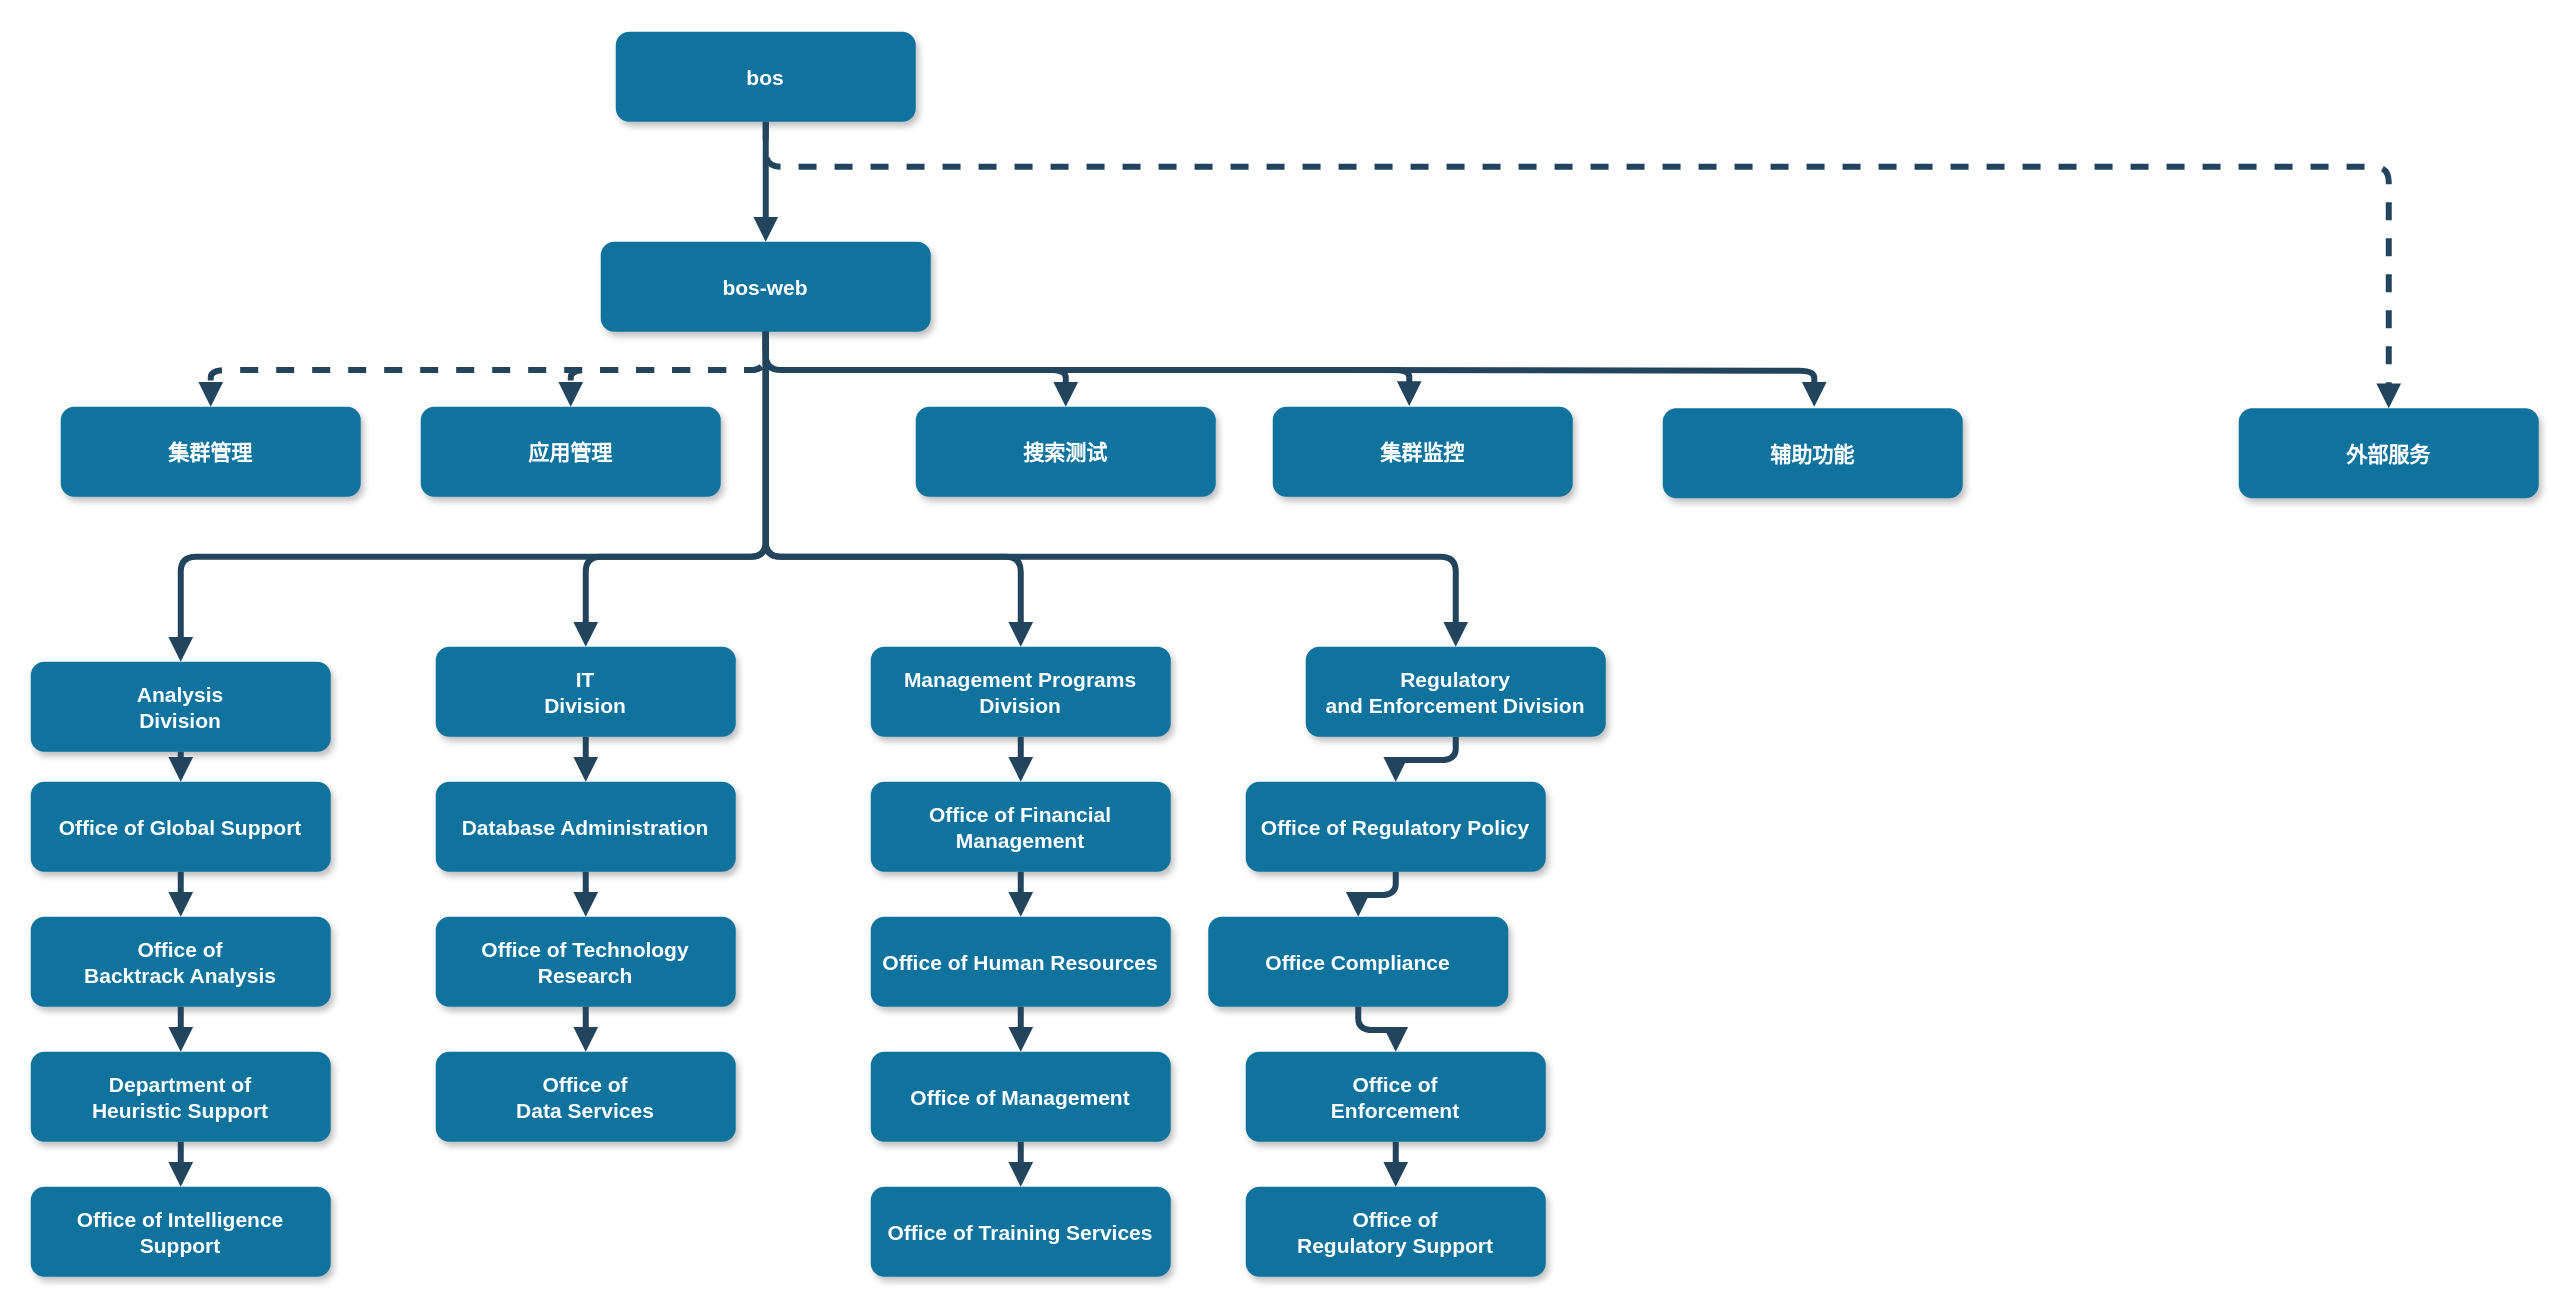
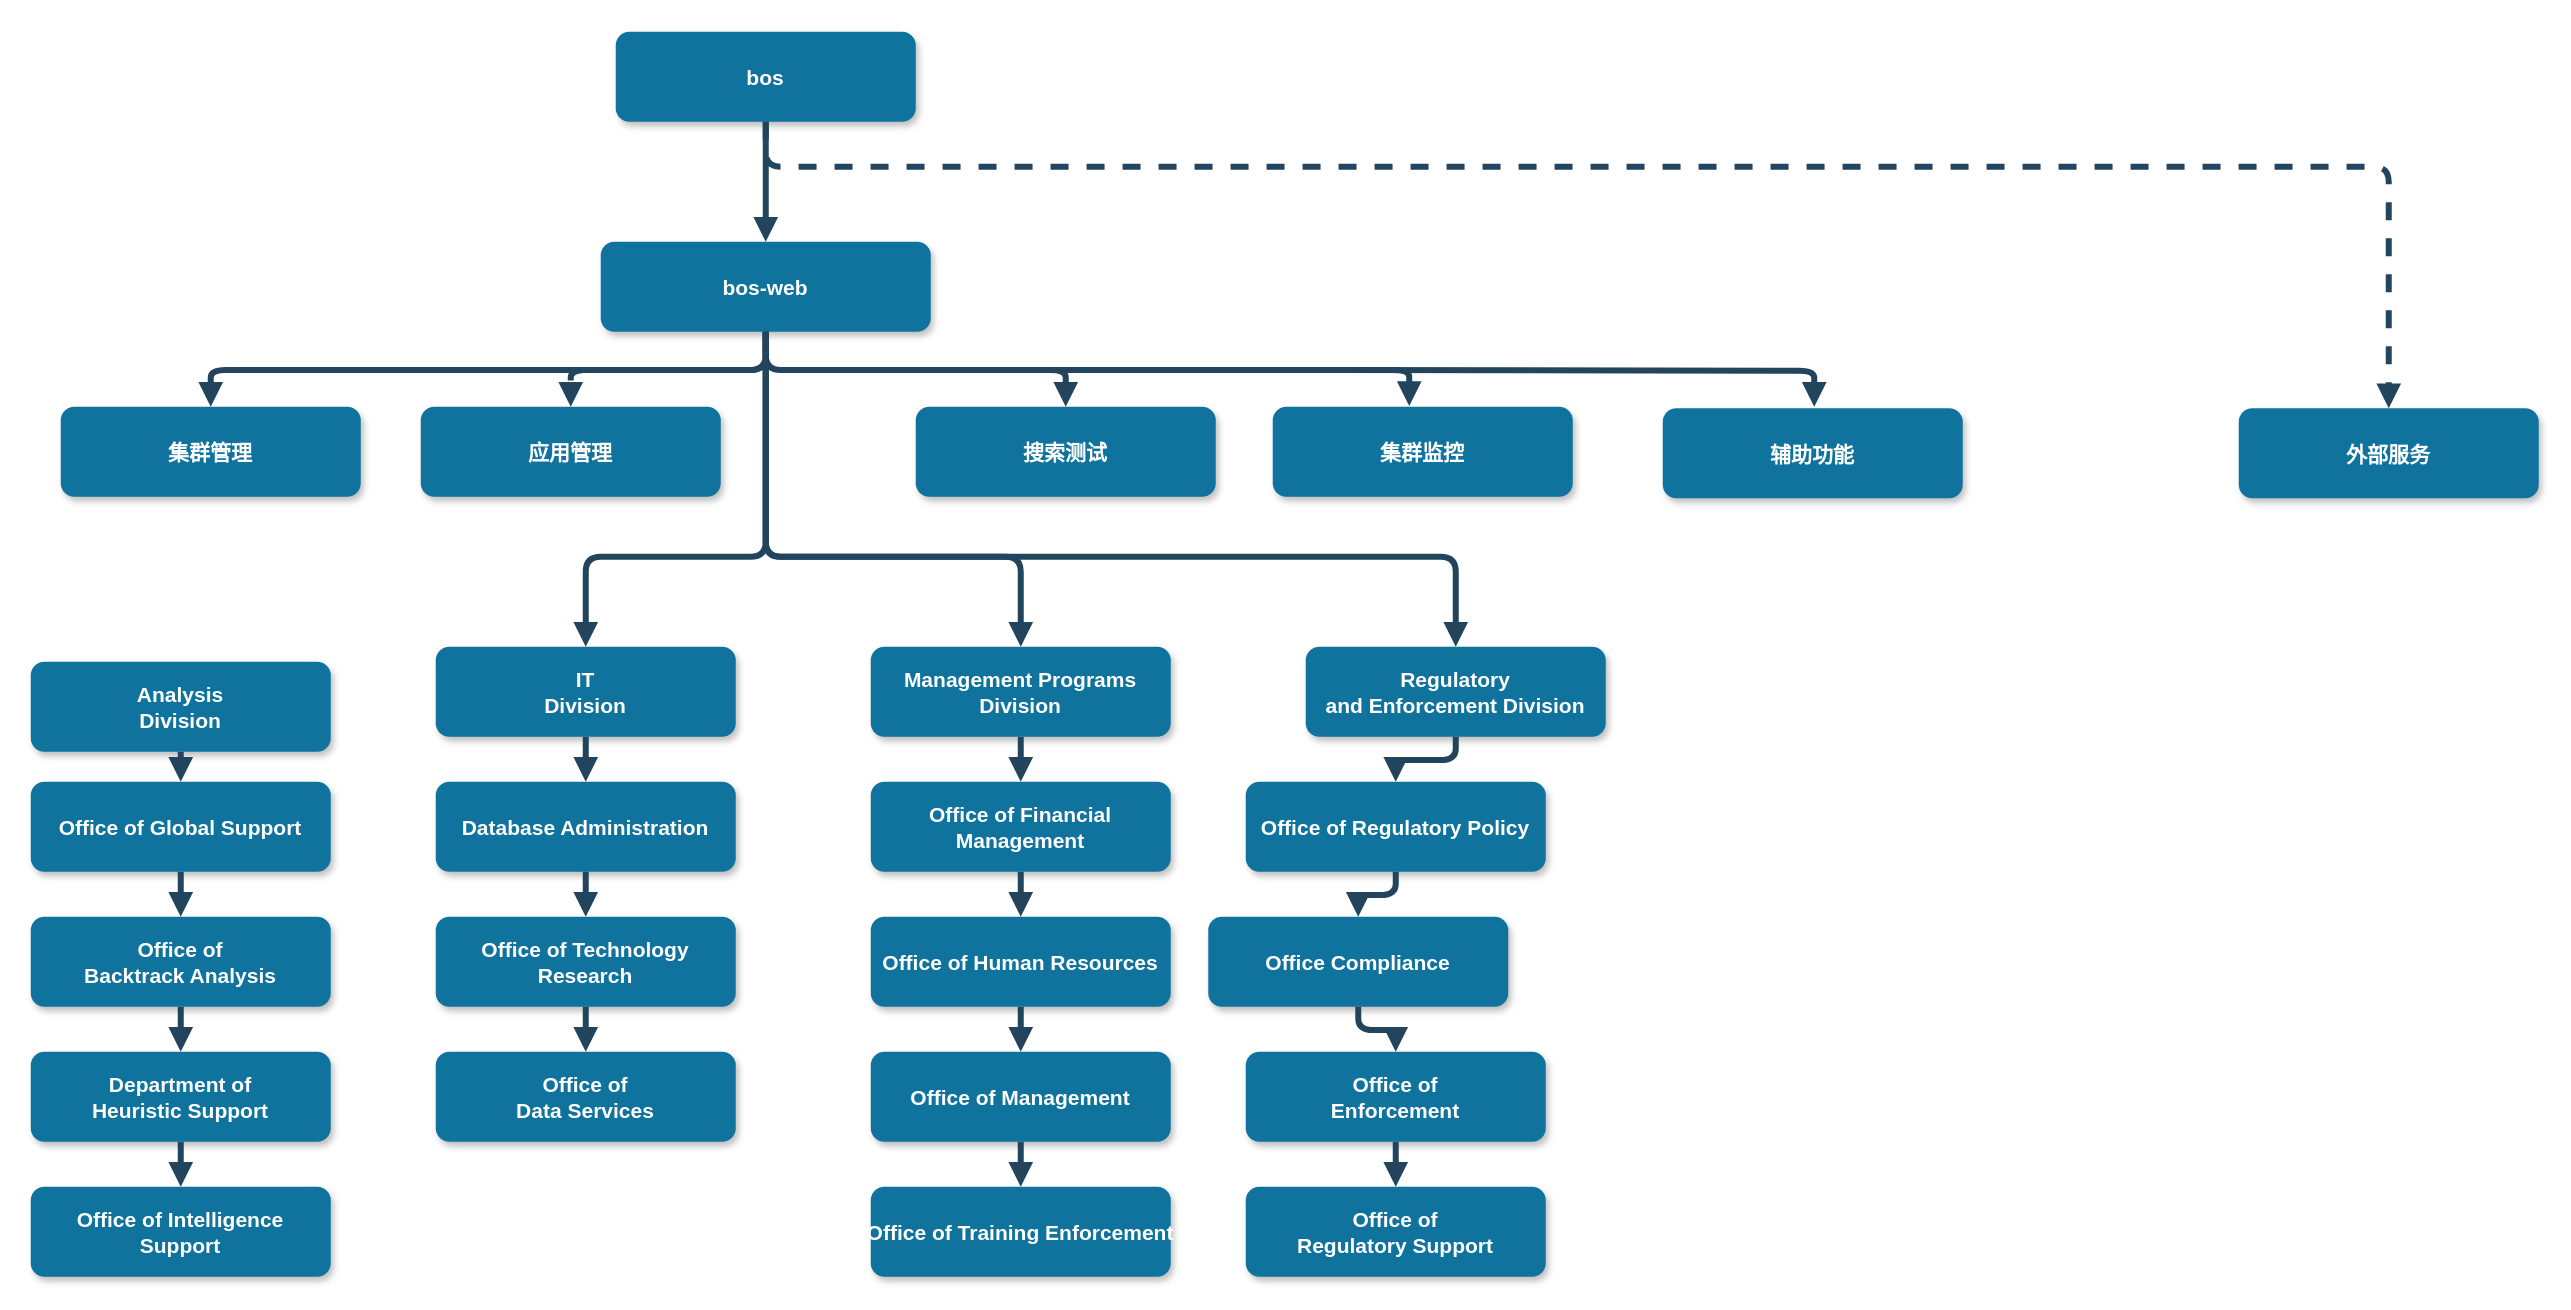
edge "bos-web" -> "集群管理": style dashed -> solid
edge "bos-web" -> "Analysis Division": removed
node "Office of Training Services": label "Office of Training Services" -> "Office of Training Enforcement"
